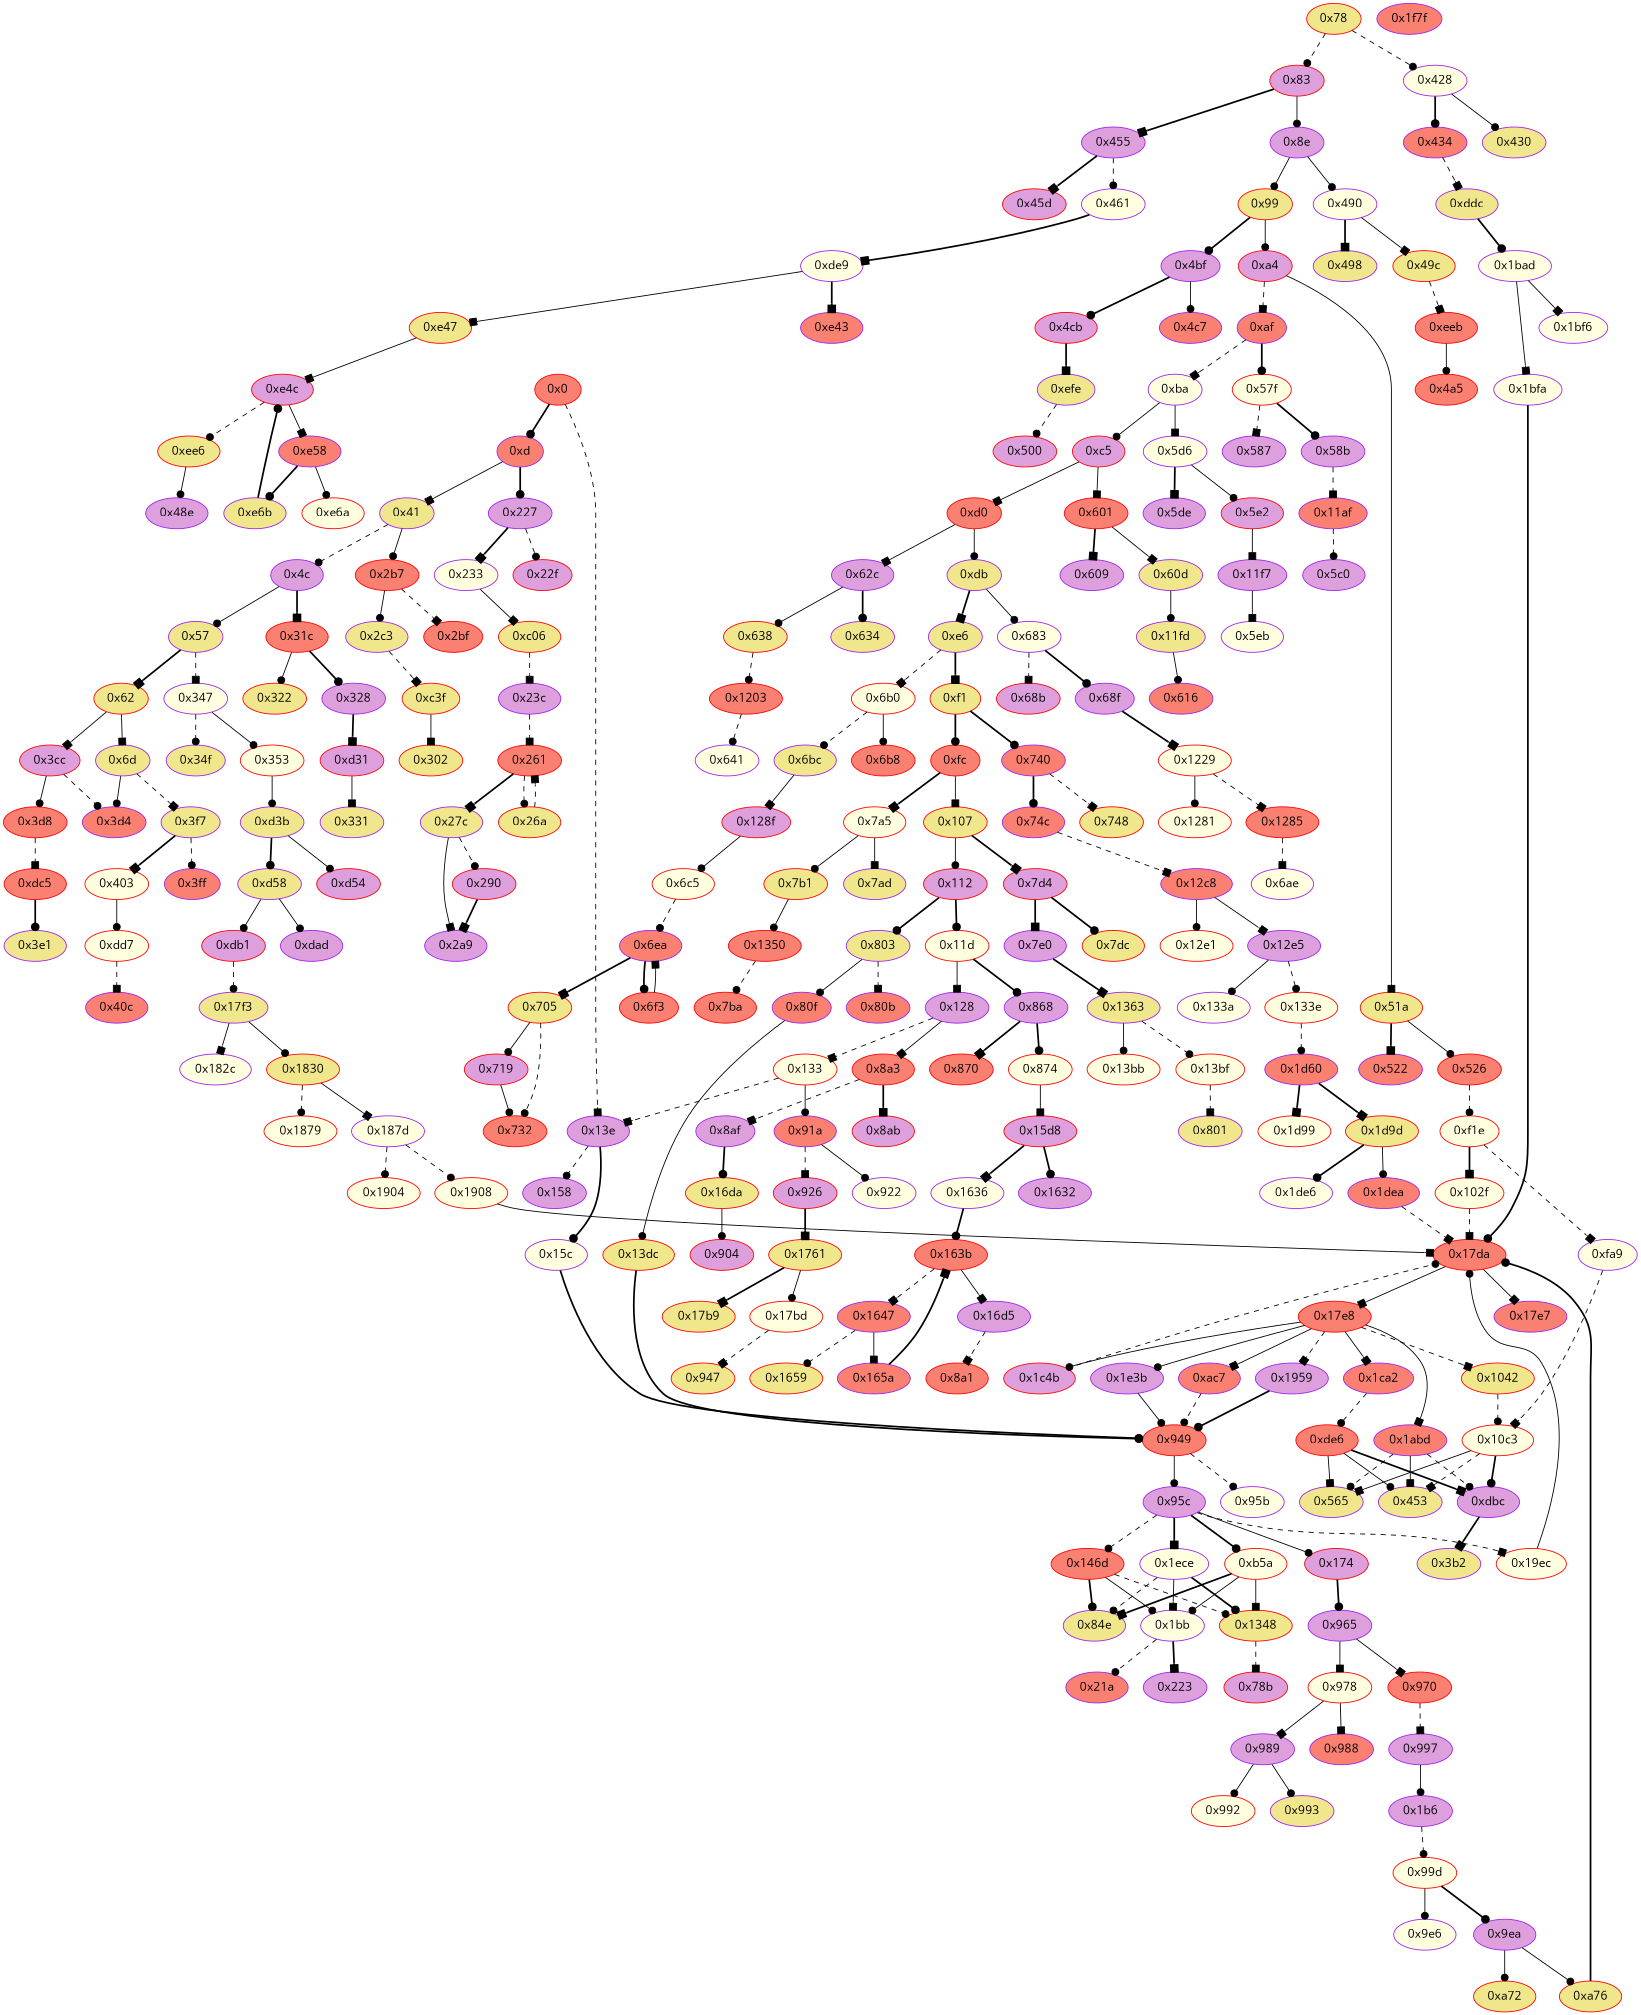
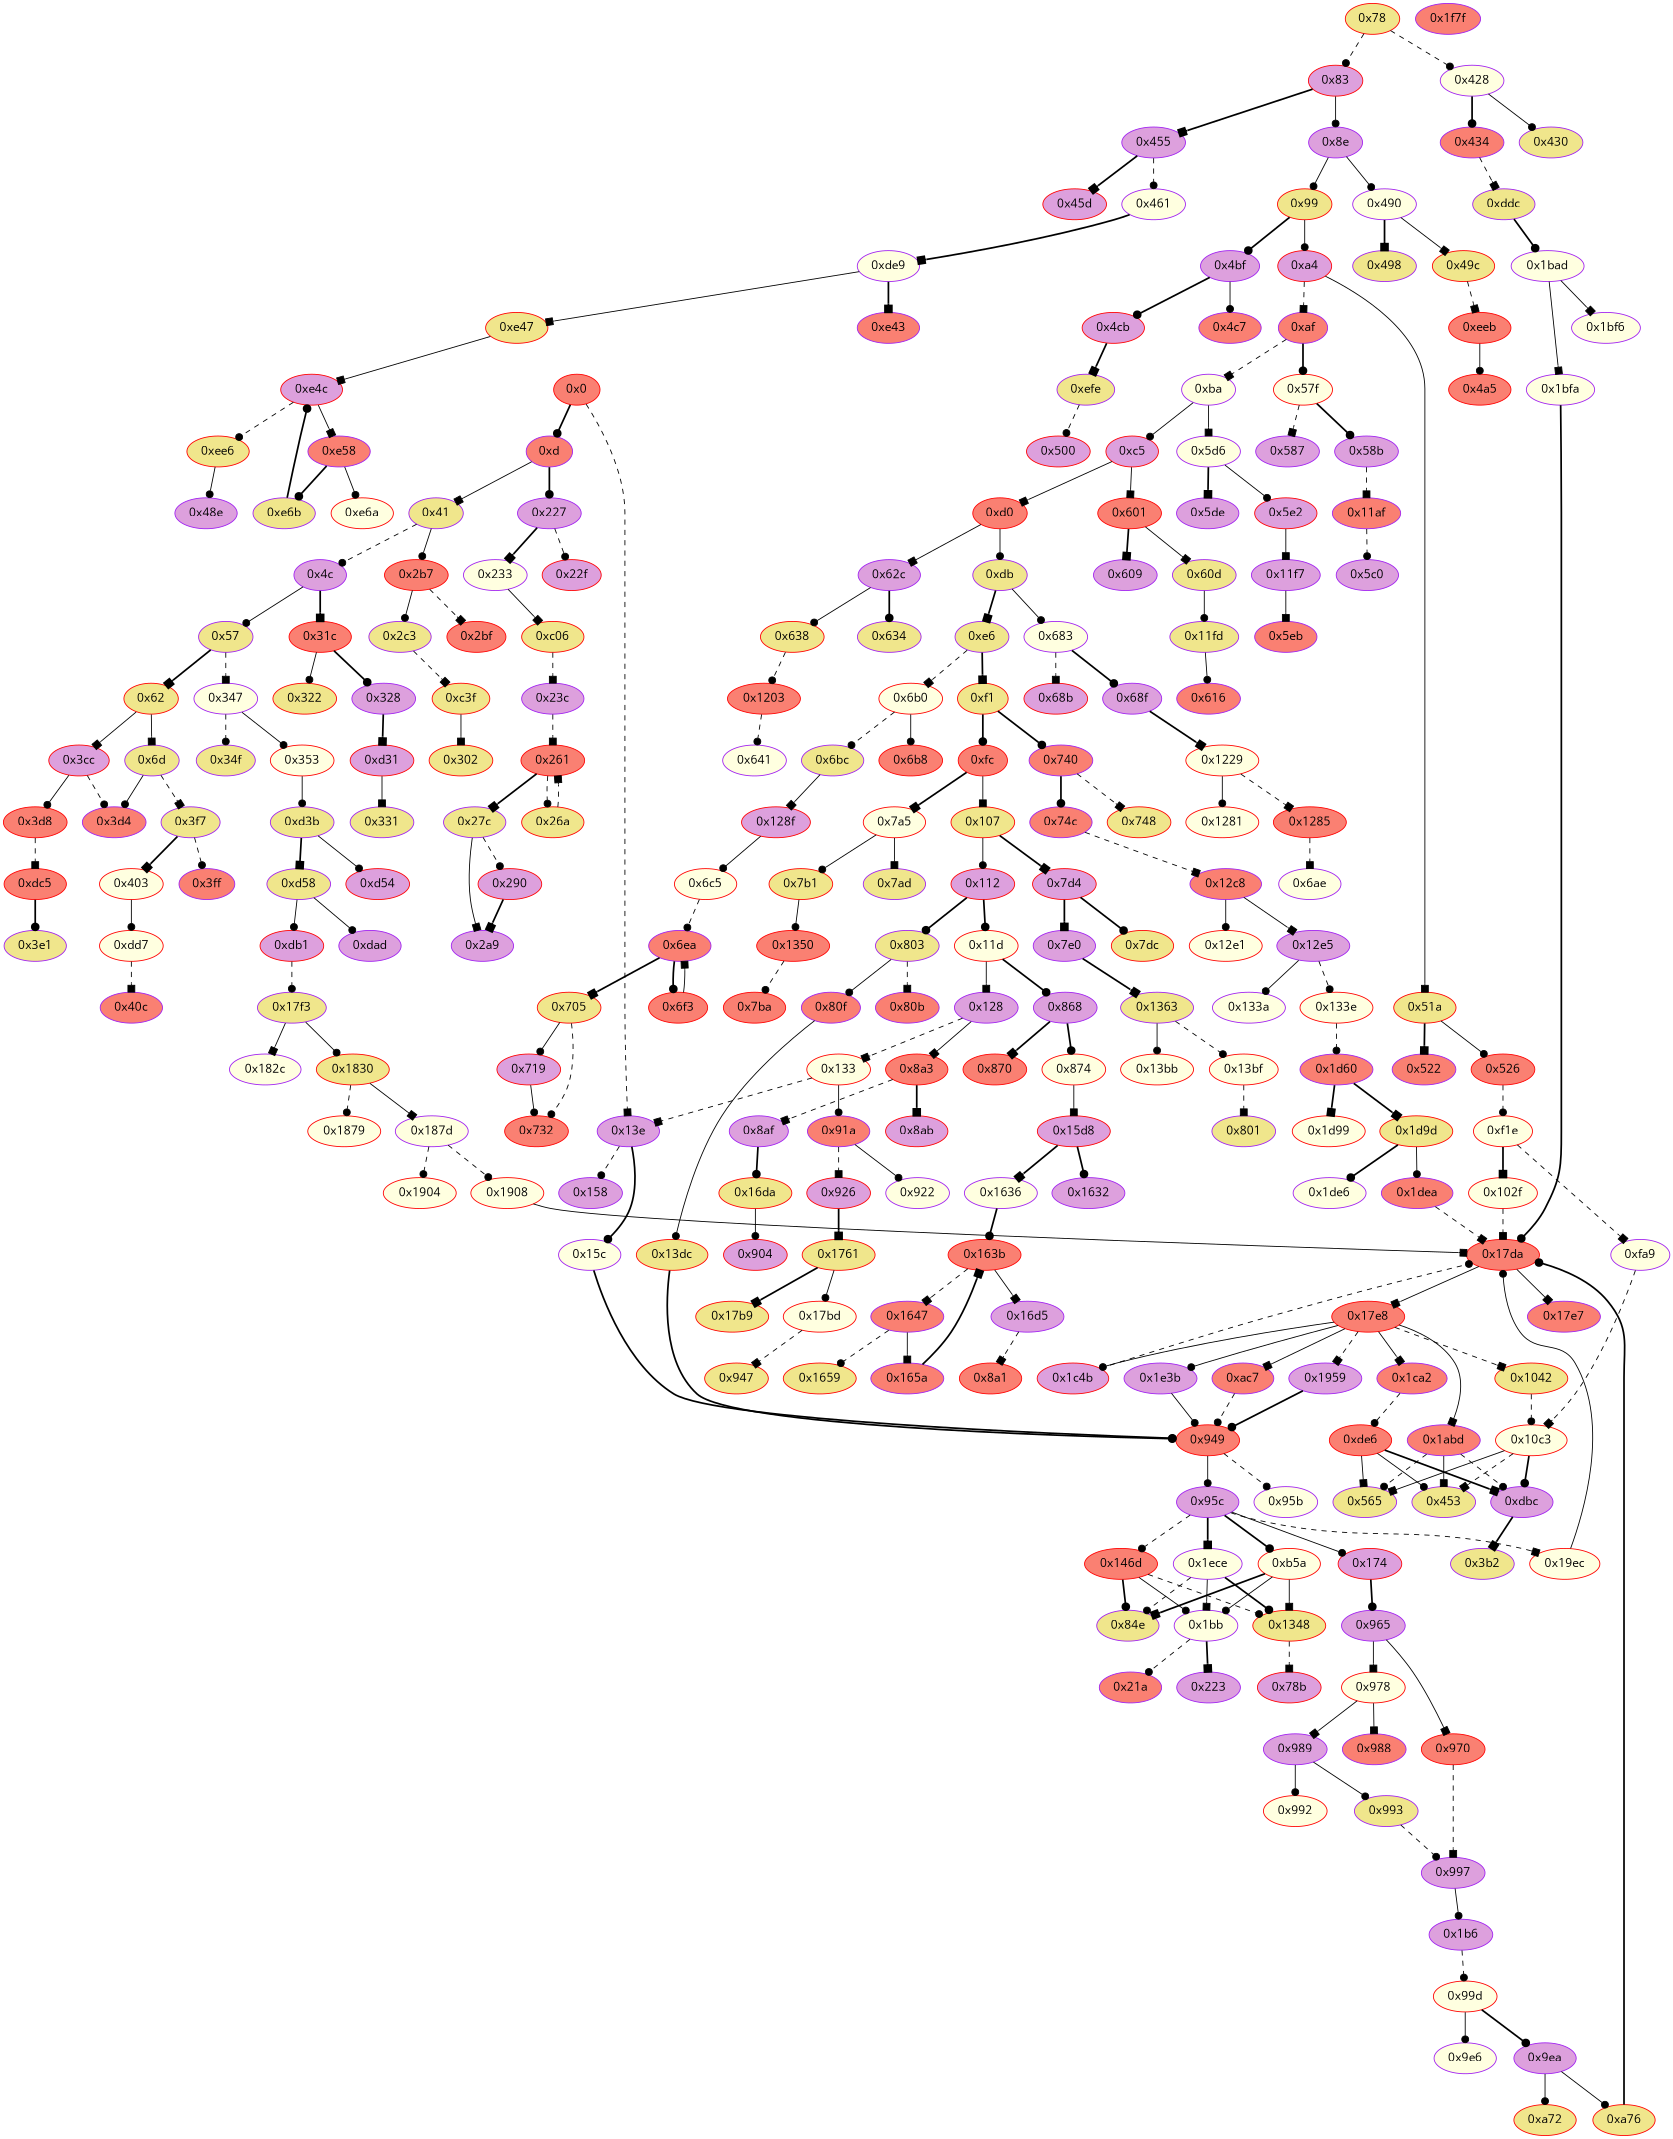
node "0x5eb": fillcolor lightyellow -> salmon
edge "0xd3b" -> "0xd58": arrowhead dot -> box
edge "0x993" -> "0x997": added
